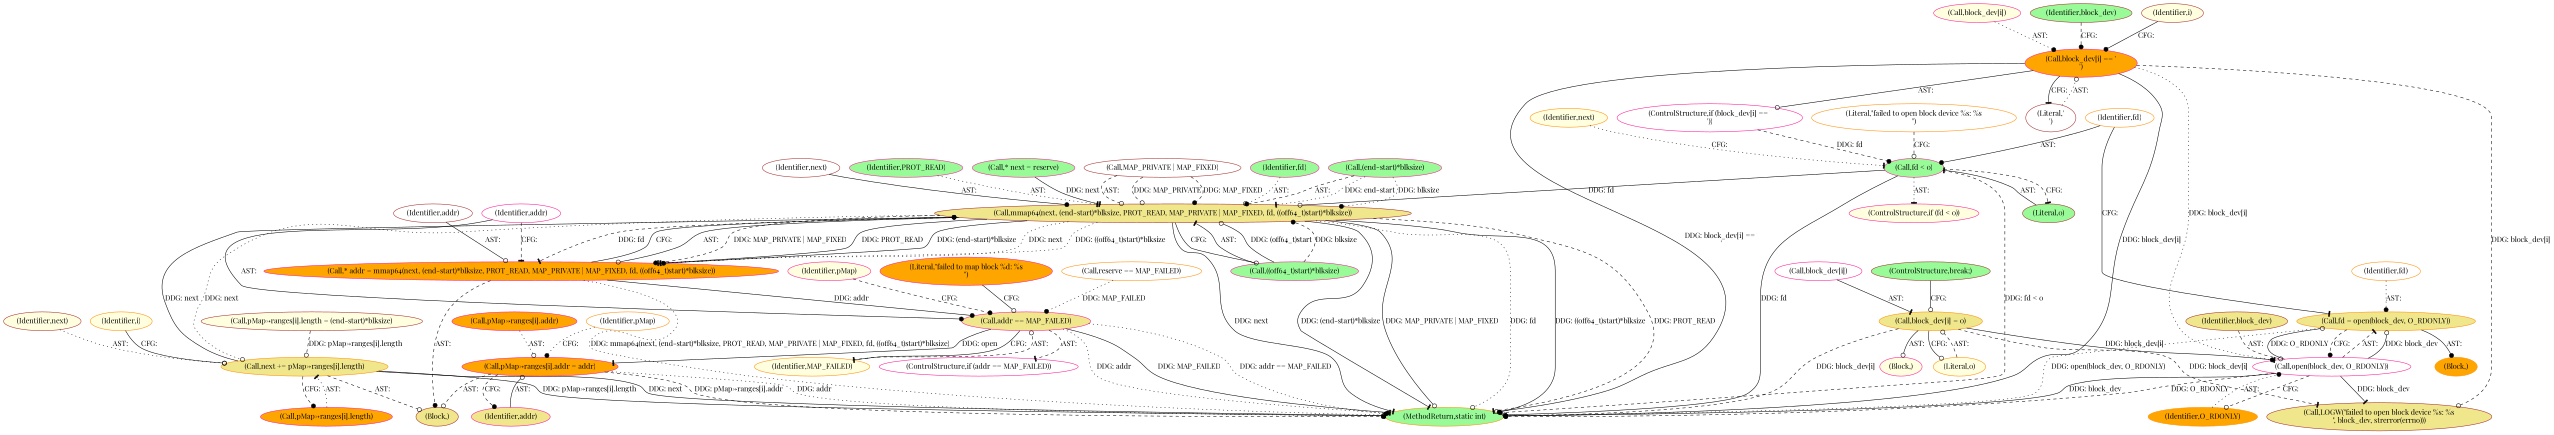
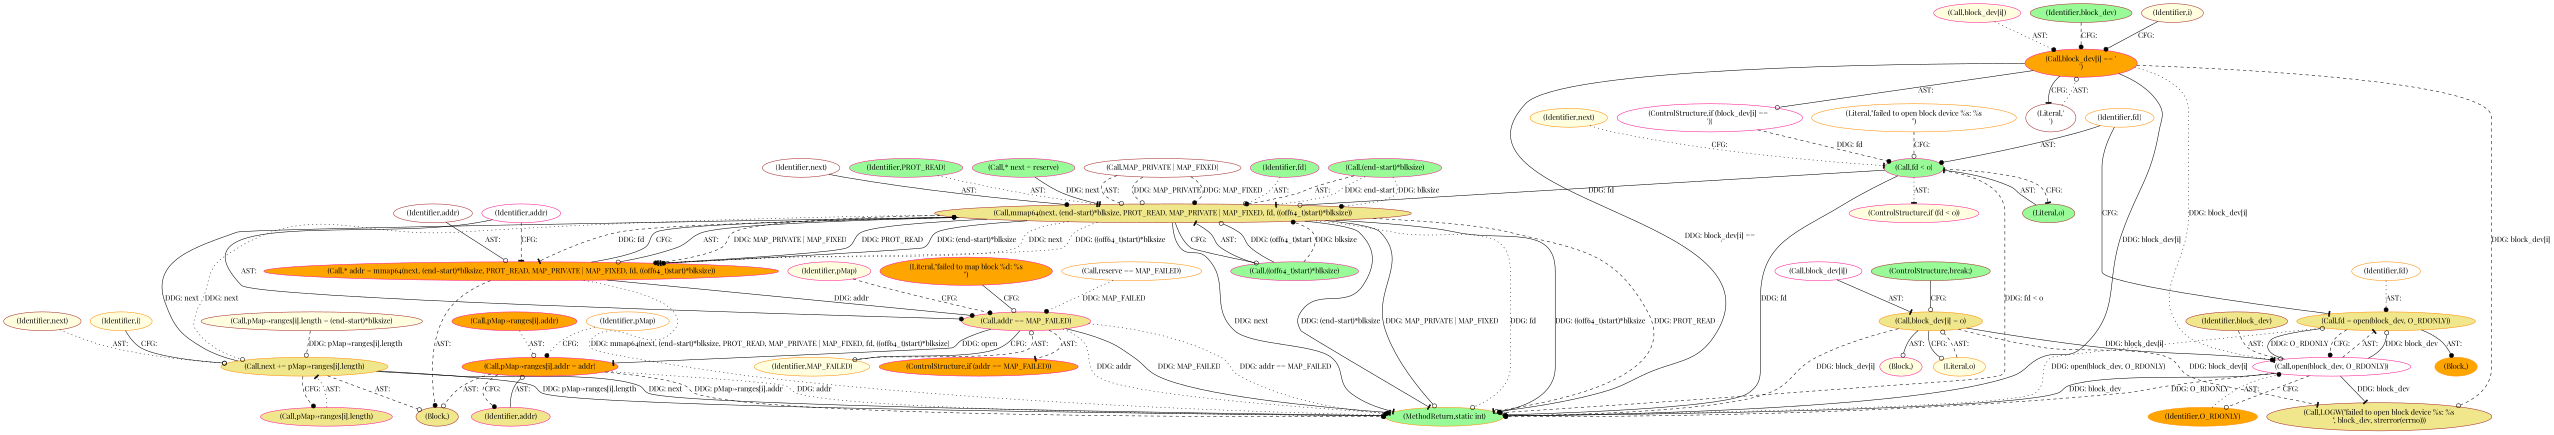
edge "(Call,addr == MAP_FAILED)" -> "(Identifier,MAP_FAILED)": arrowhead tee -> odot
node "(ControlStructure,if (addr == MAP_FAILED))": fillcolor white -> orange
node "(Call,pMap->ranges[i].length)": fillcolor orange -> khaki
